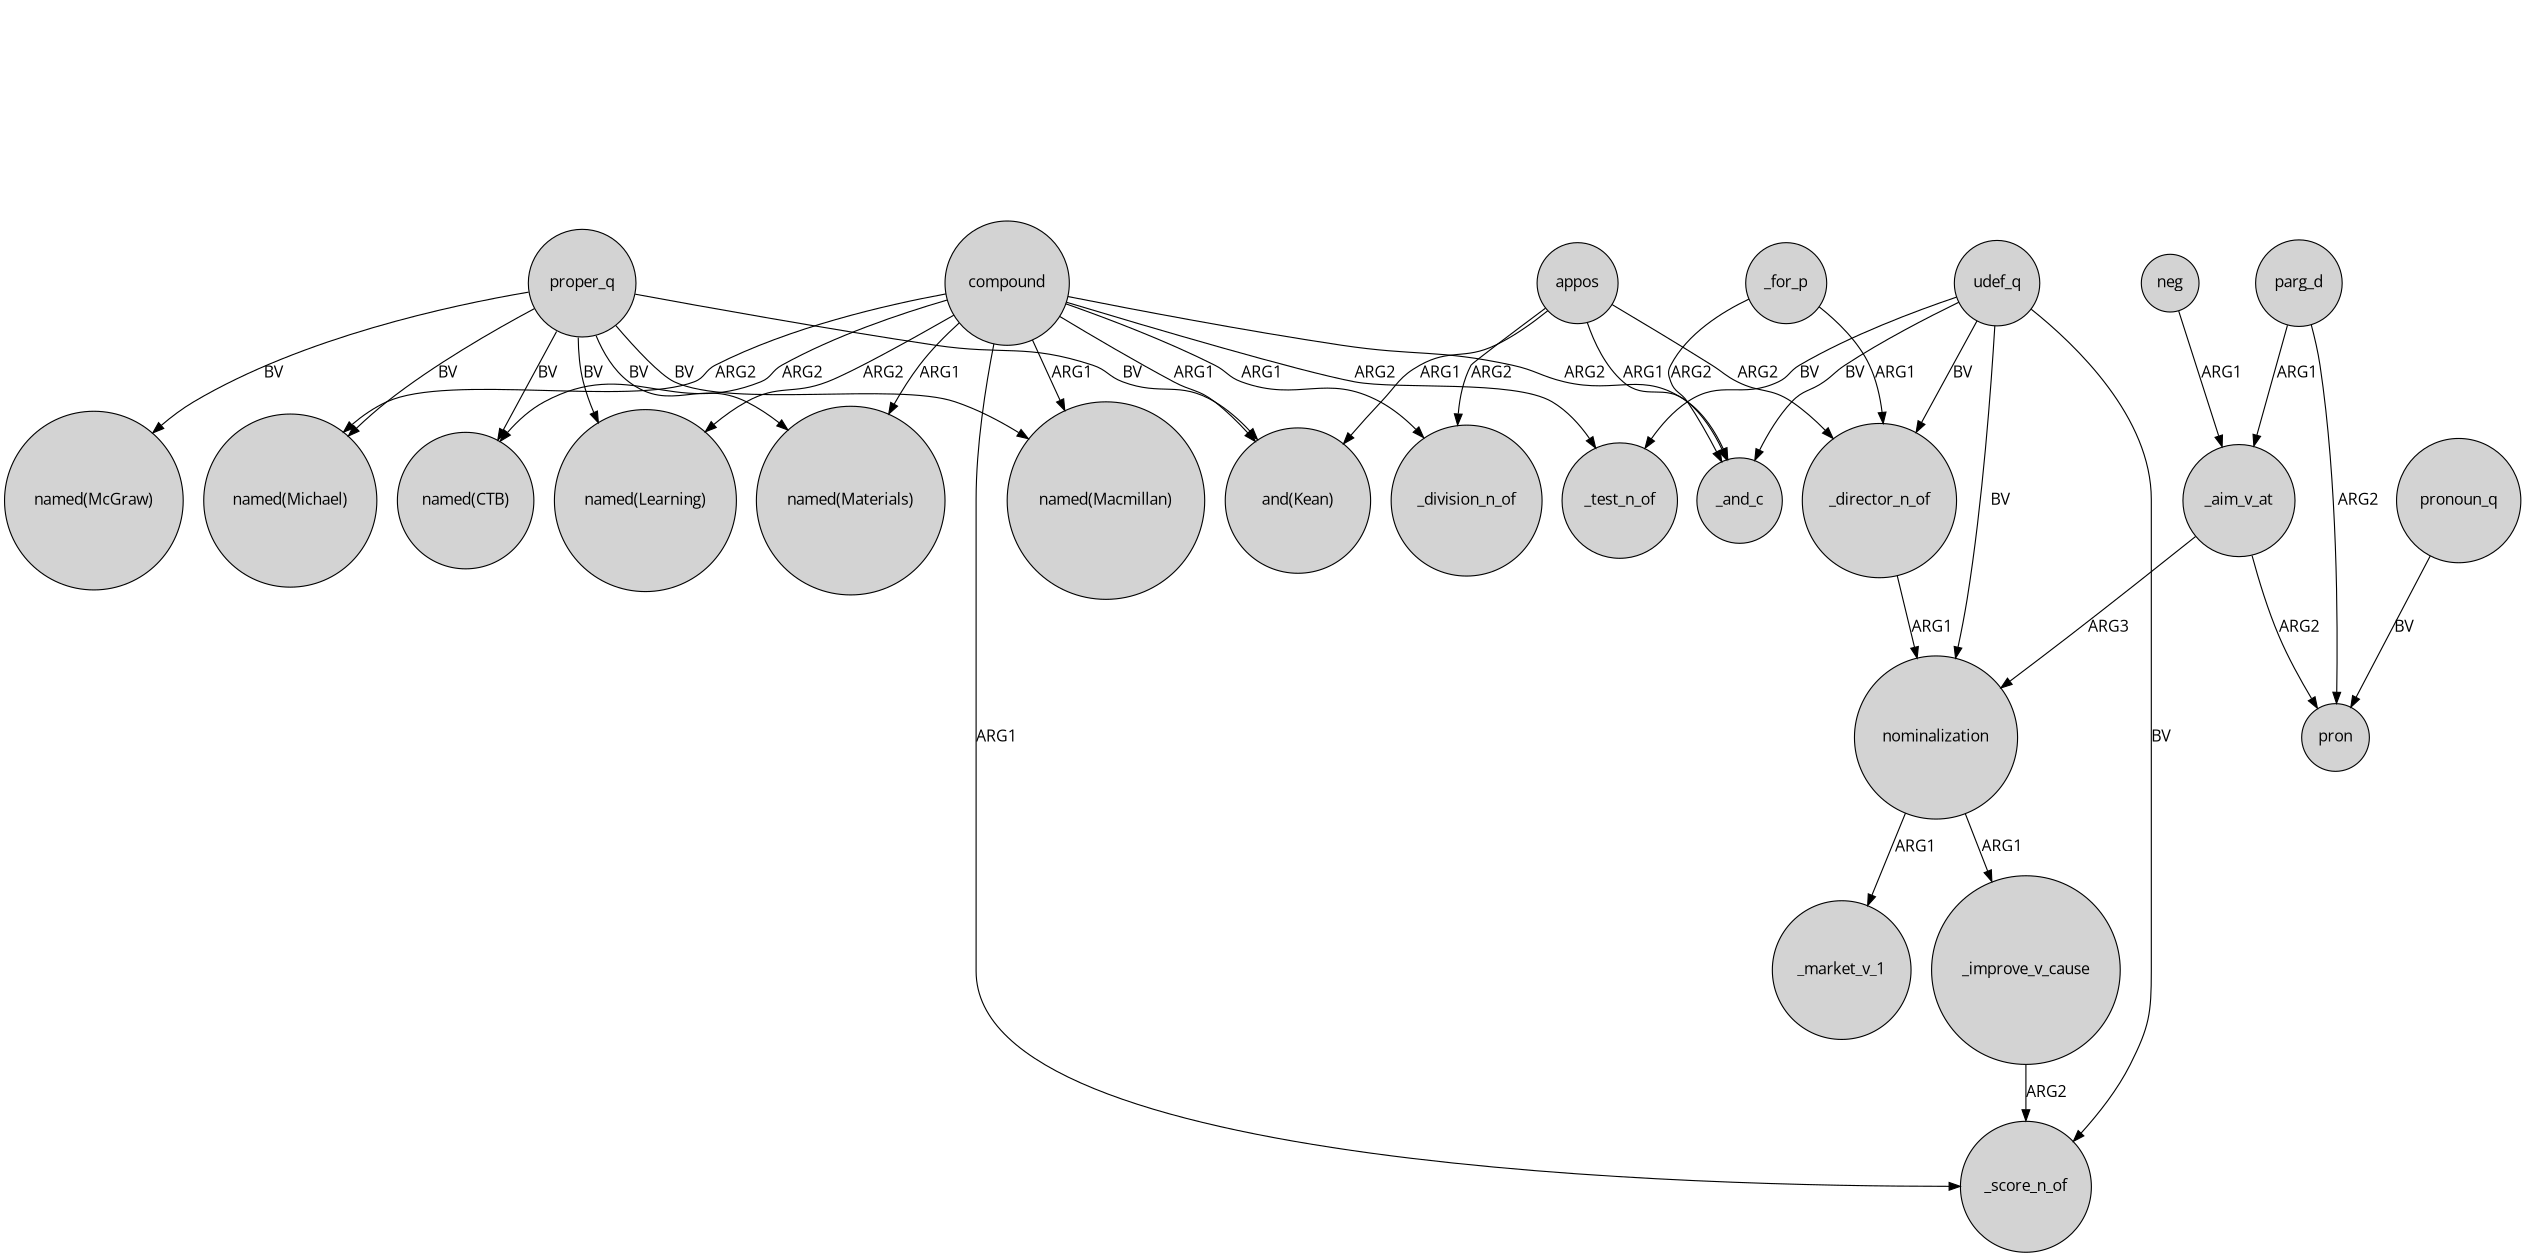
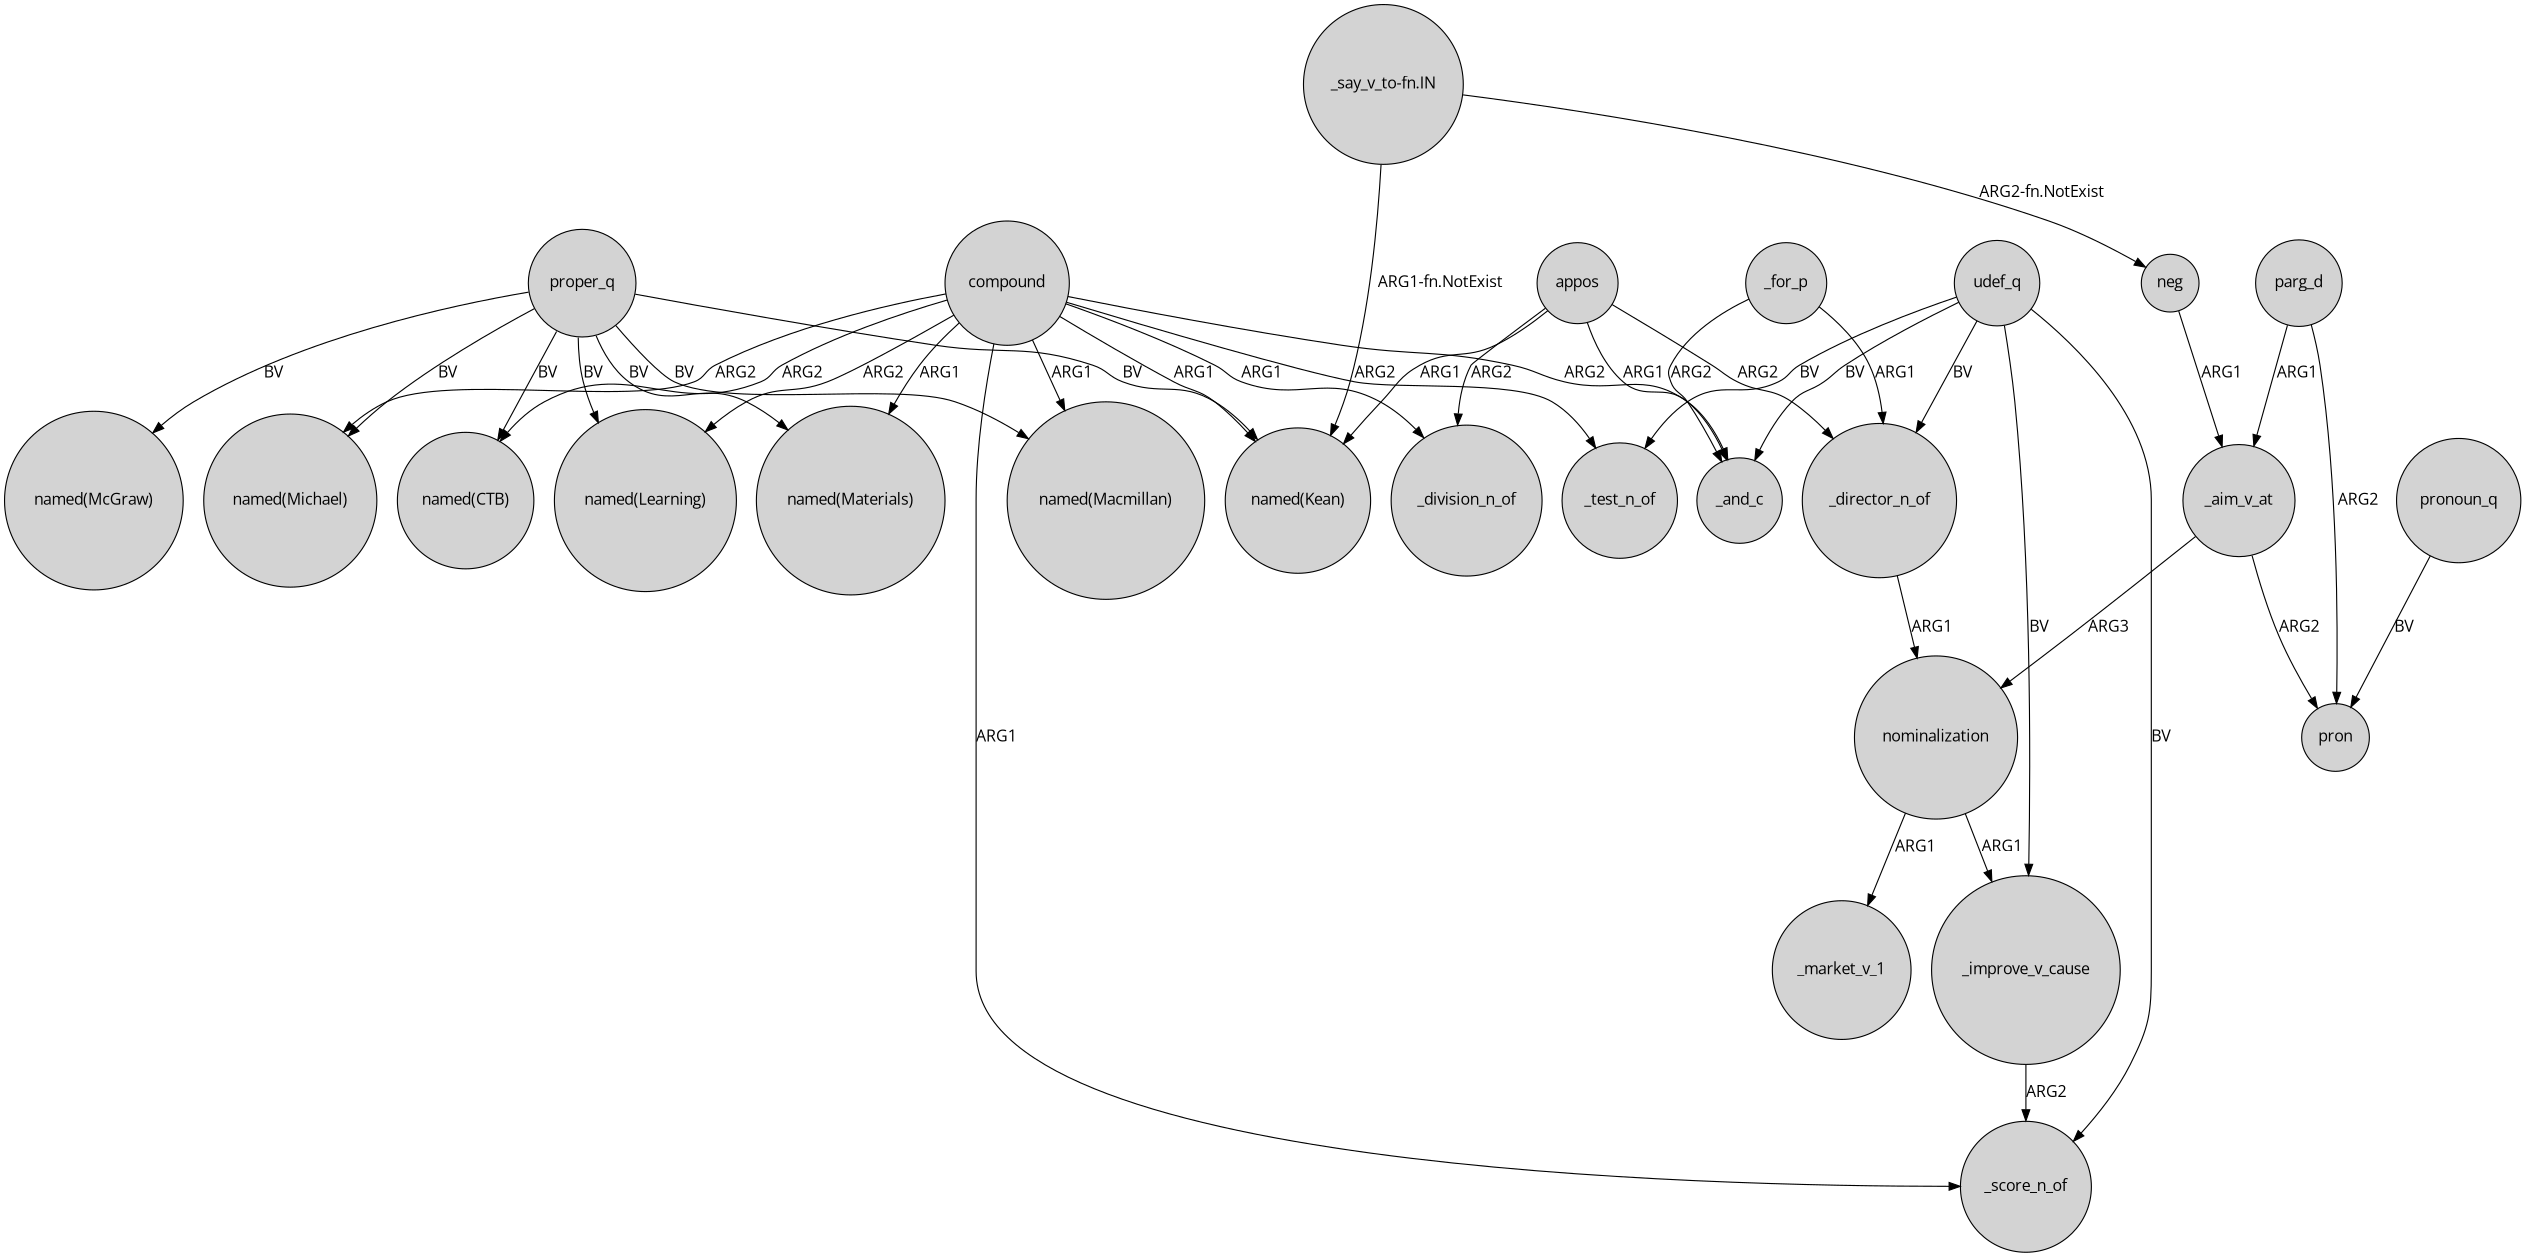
node "_say_v_to-fn.IN": added
edge "udef_q" -> "nominalization": now "udef_q" -> "_improve_v_cause"
node "and(Kean)": label "and(Kean)" -> "named(Kean)"
